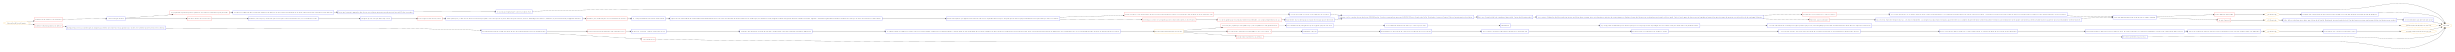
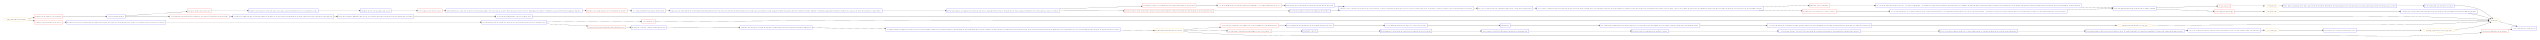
edge "Et c'est exactement ce que je veux." -> "Chat ends.": reversed
